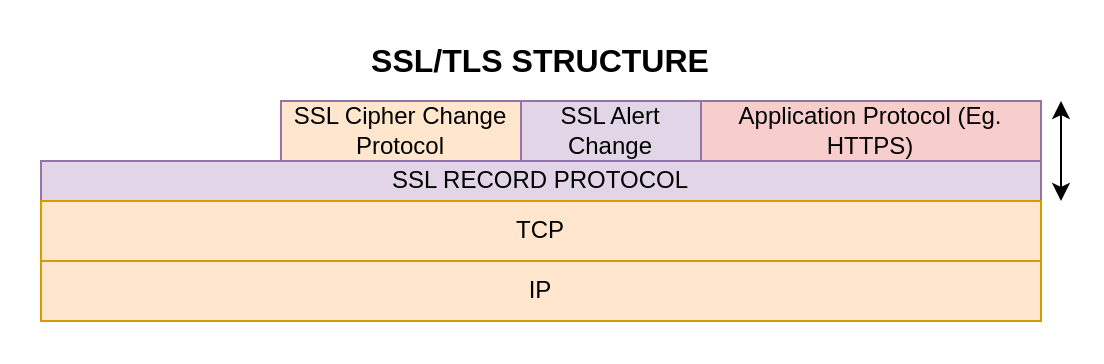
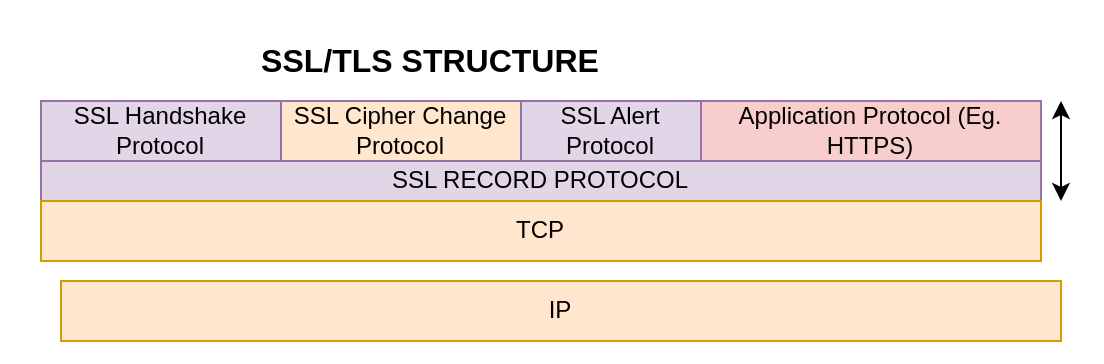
node "SSL/TLS STRUCTURE": moved (541, 61) -> (431, 61)
node "SSL Handshake Protocol": added
node "SSL Alert Change": label "SSL Alert Change" -> "SSL Alert Protocol"
node "IP": moved (541, 291) -> (561, 311)
